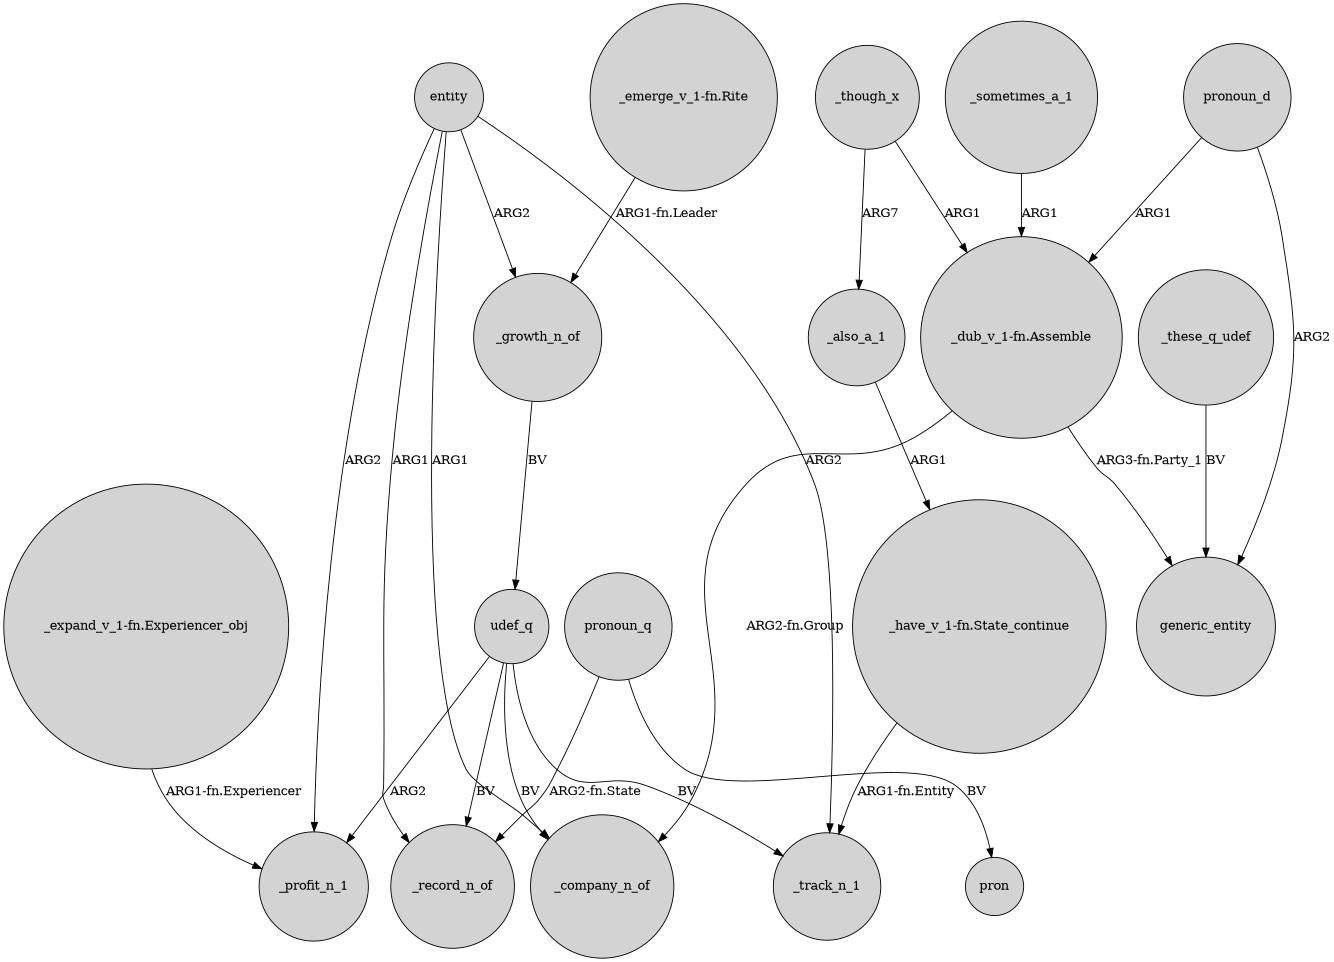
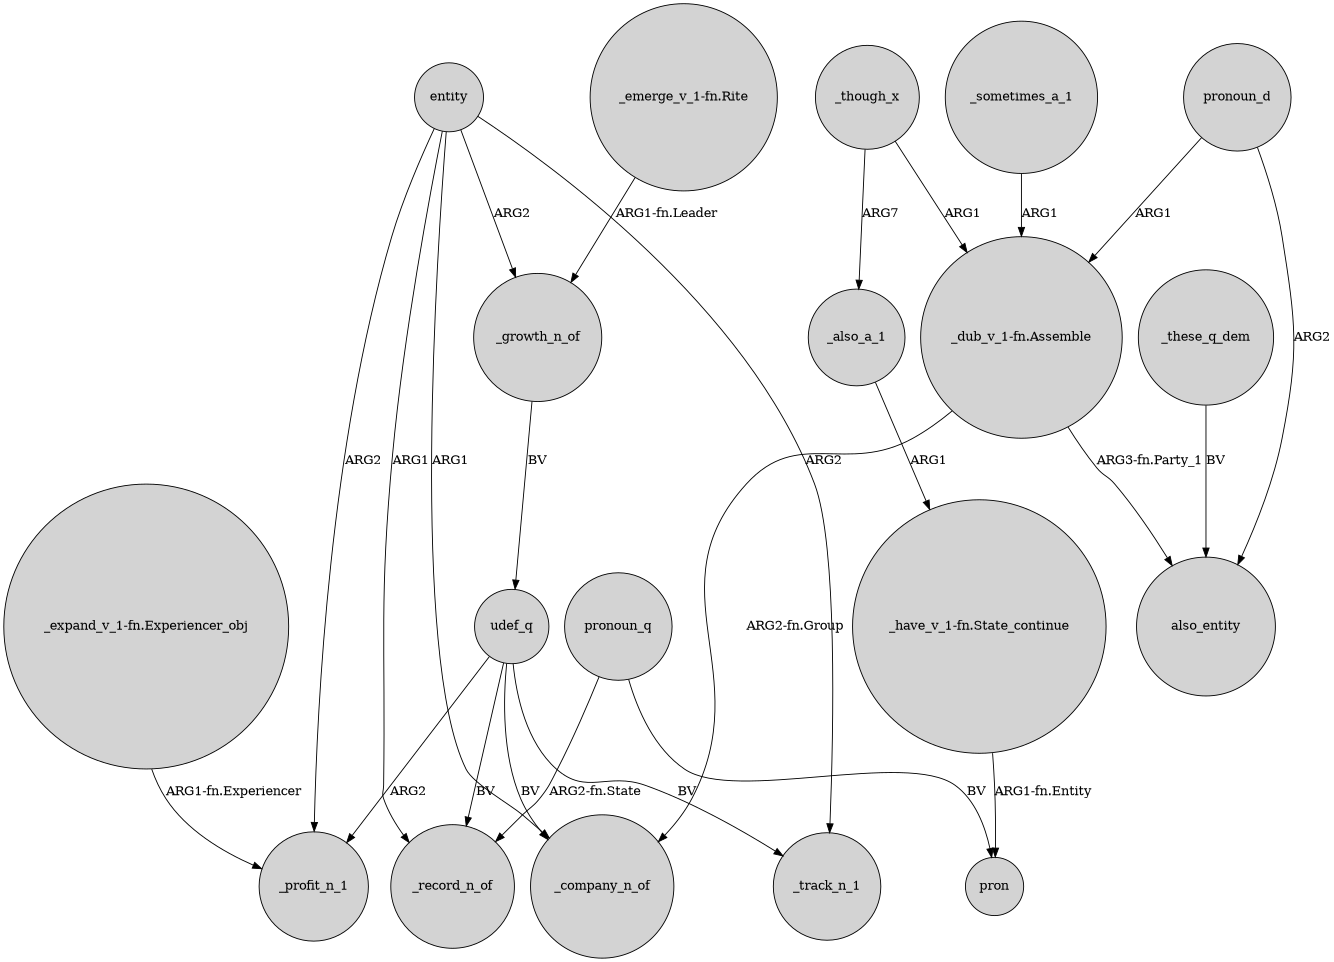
node "_these_q_udef": label "_these_q_udef" -> "_these_q_dem"
node "generic_entity": label "generic_entity" -> "also_entity"
edge "_have_v_1-fn.State_continue" -> "_track_n_1": now "_have_v_1-fn.State_continue" -> "pron"
